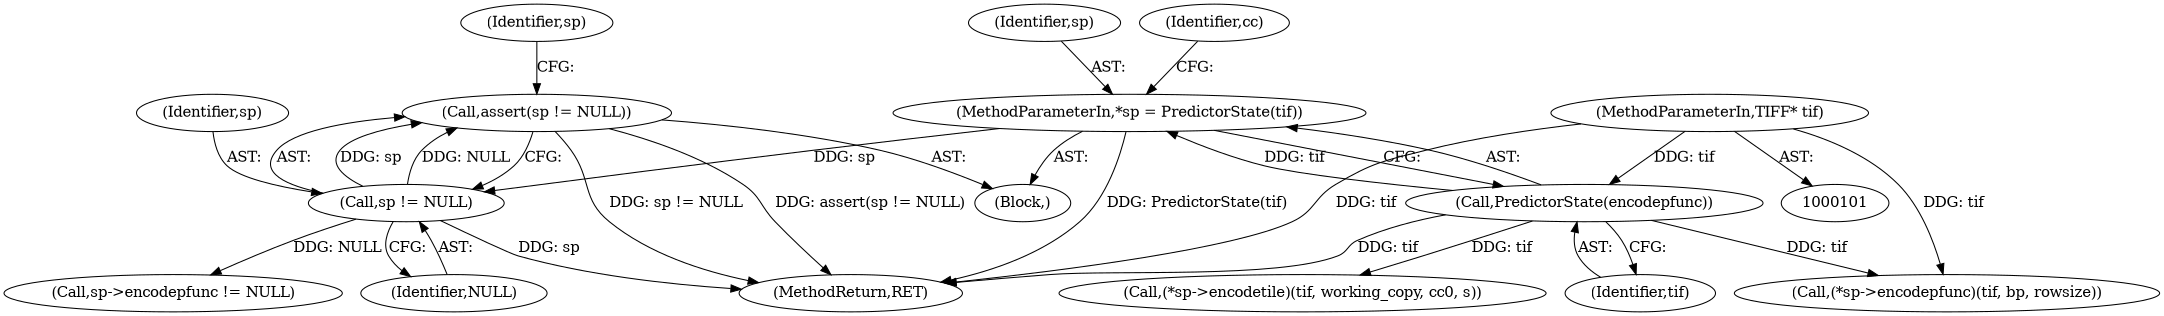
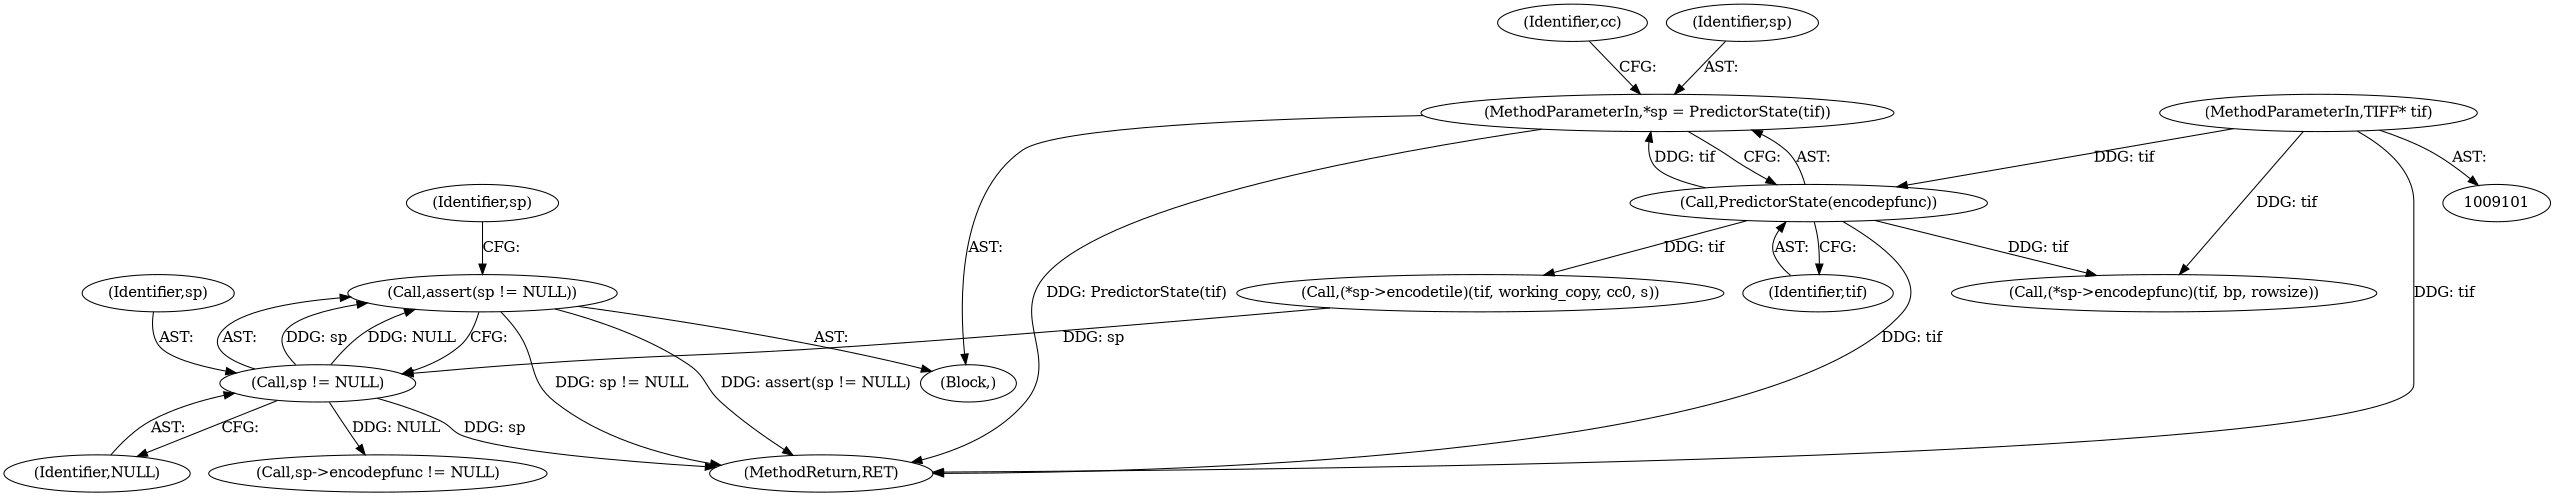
edge "(MethodParameterIn,*sp = PredictorState(tif))" -> "(Call,sp != NULL)": now "(Call,(*sp->encodetile)(tif, working_copy, cc0, s))" -> "(Call,sp != NULL)"
node "1000101": label "1000101" -> "1009101"
